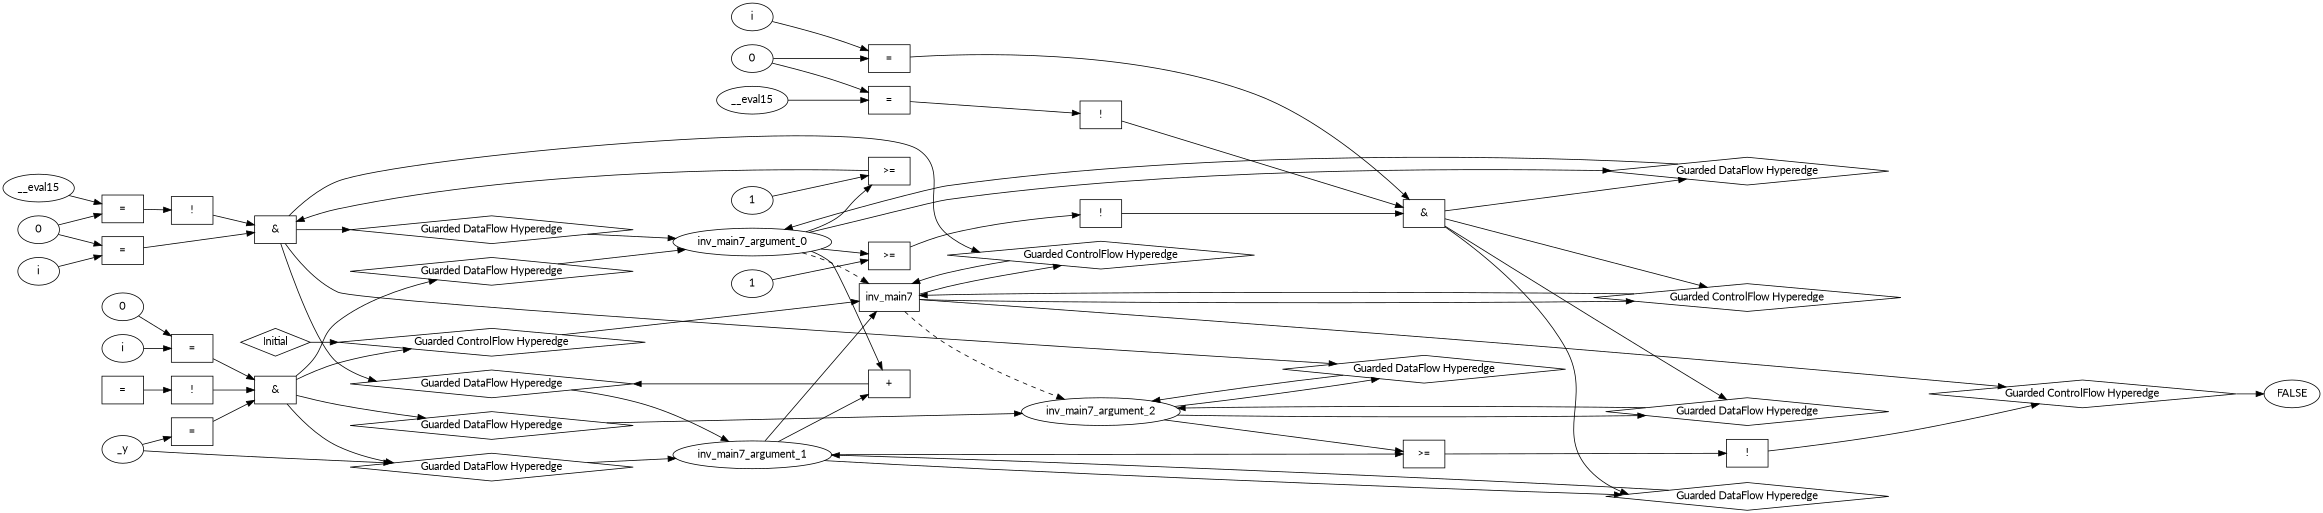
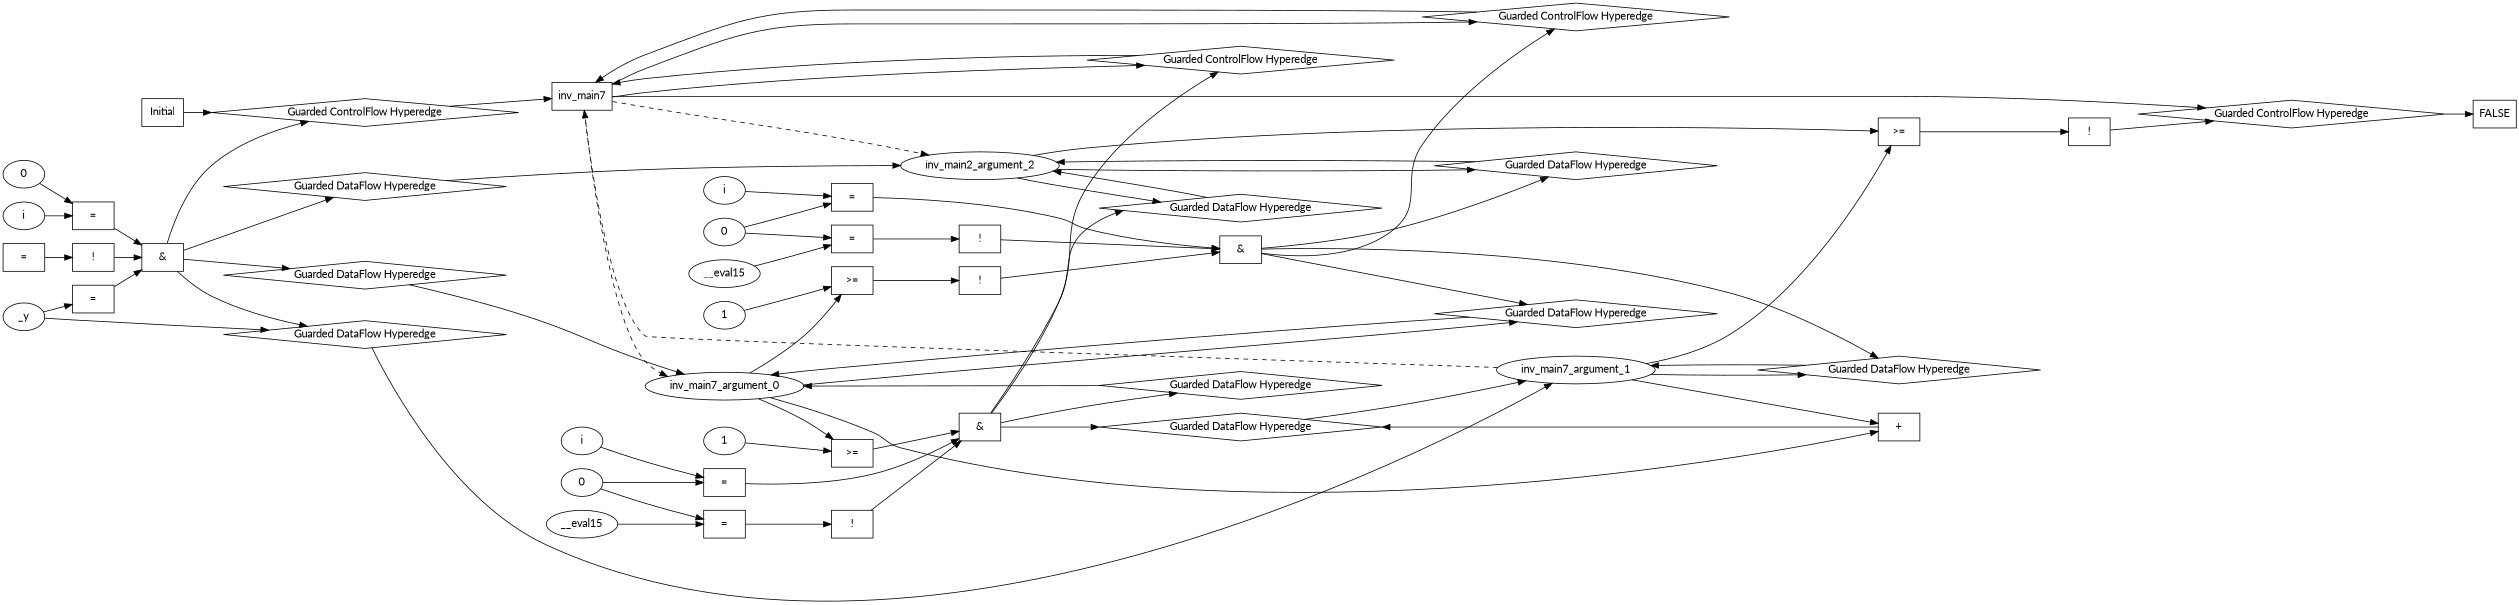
edge "inv_main7_argument_0" -> "inv_main7": reversed
node "Initial": shape diamond -> box
edge "inv_main7_argument_1" -> "inv_main7": style solid -> dashed
node "FALSE": shape ellipse -> box
node "inv_main7_argument_2": label "inv_main7_argument_2" -> "inv_main2_argument_2"
